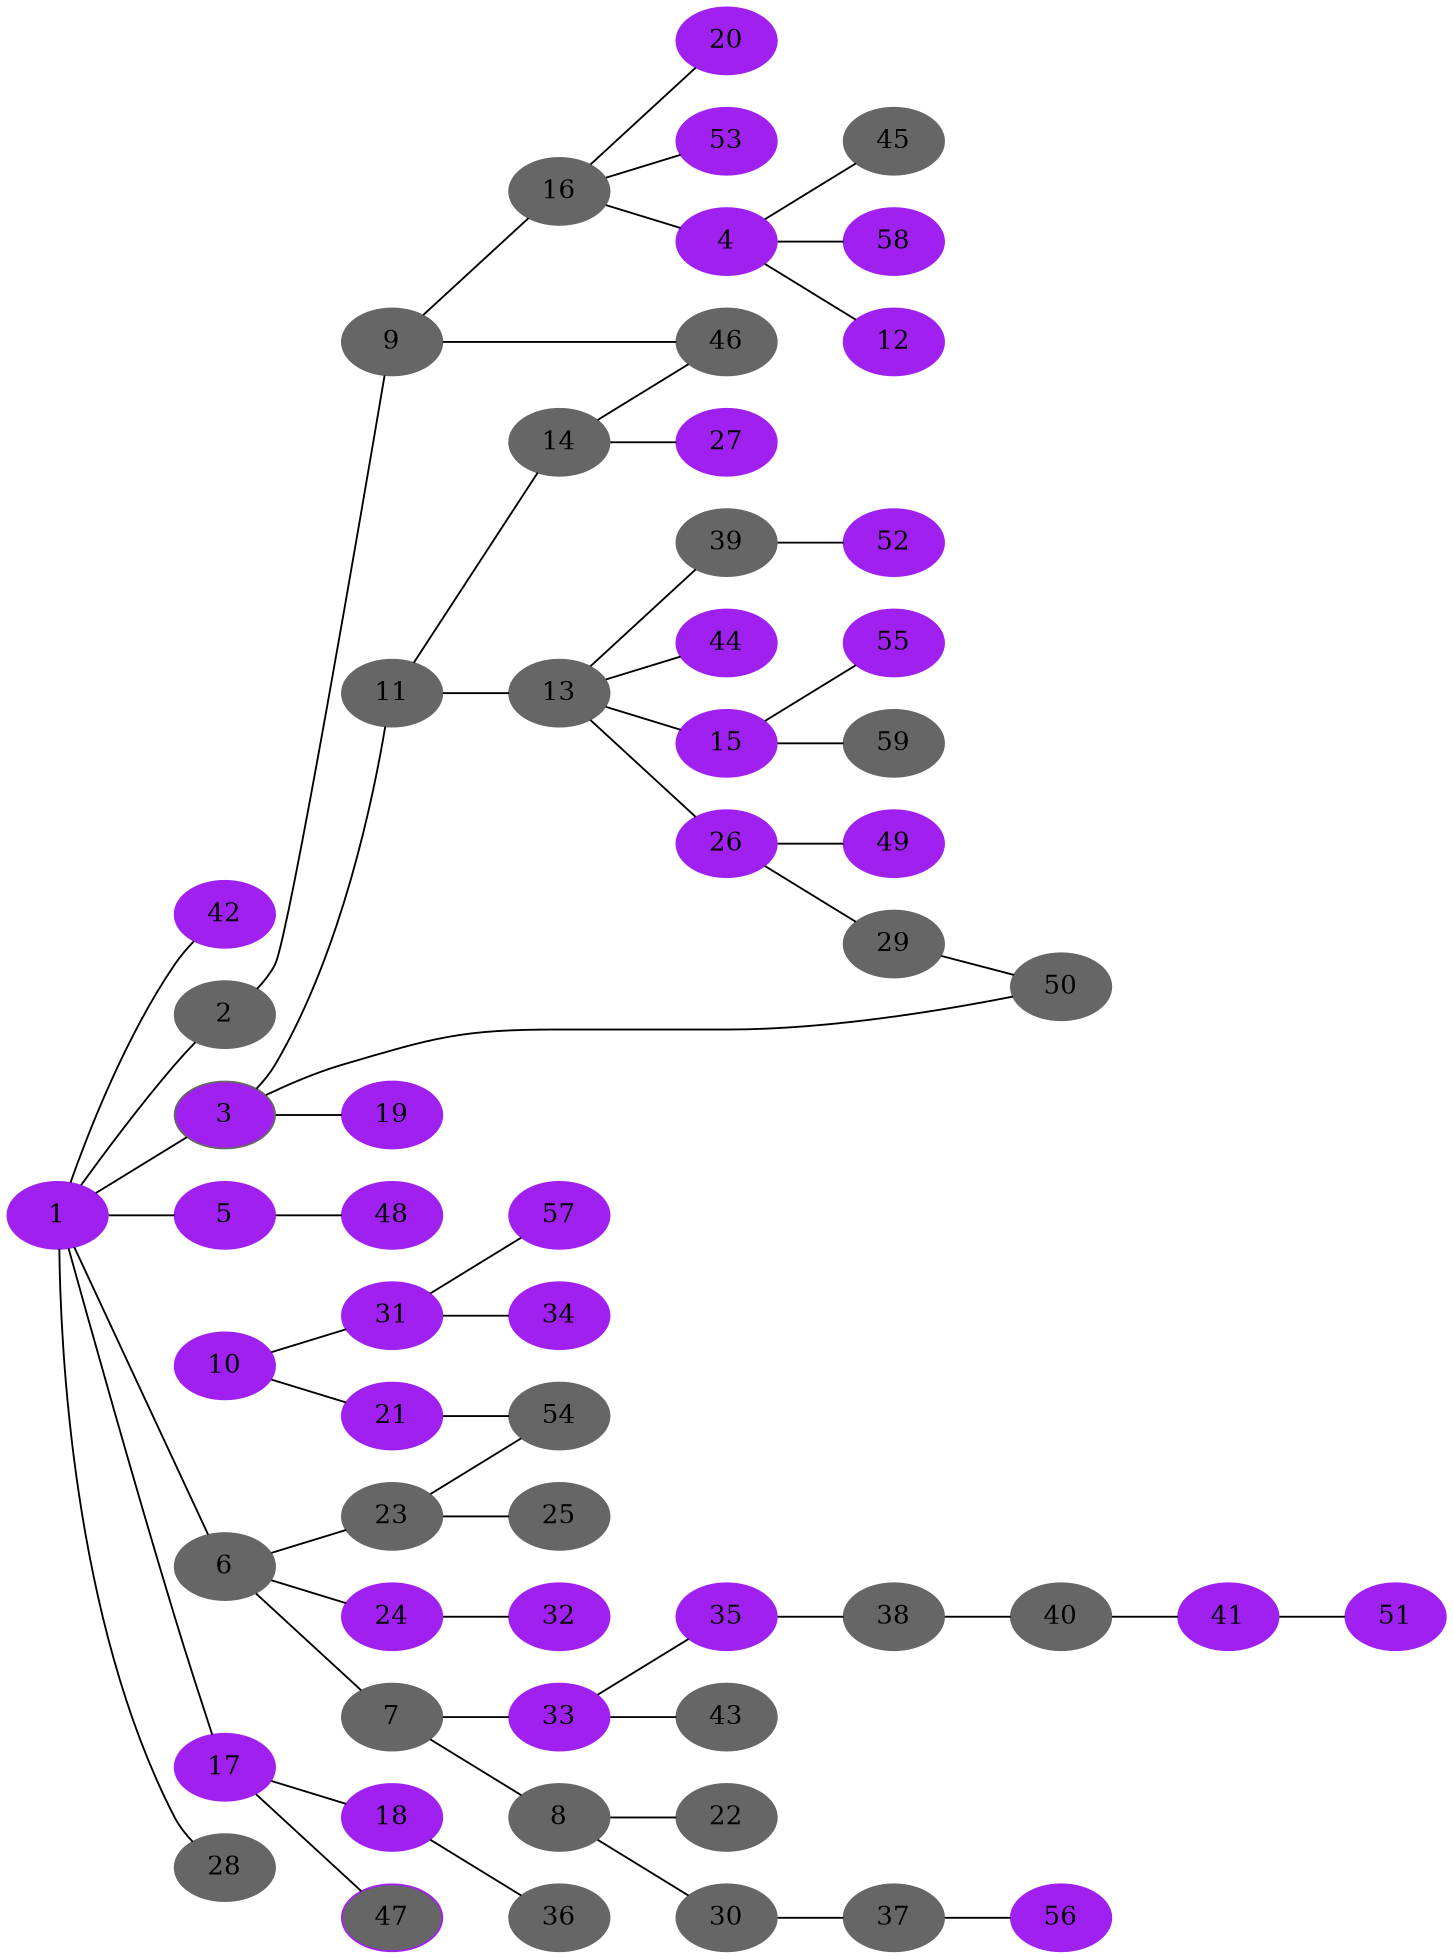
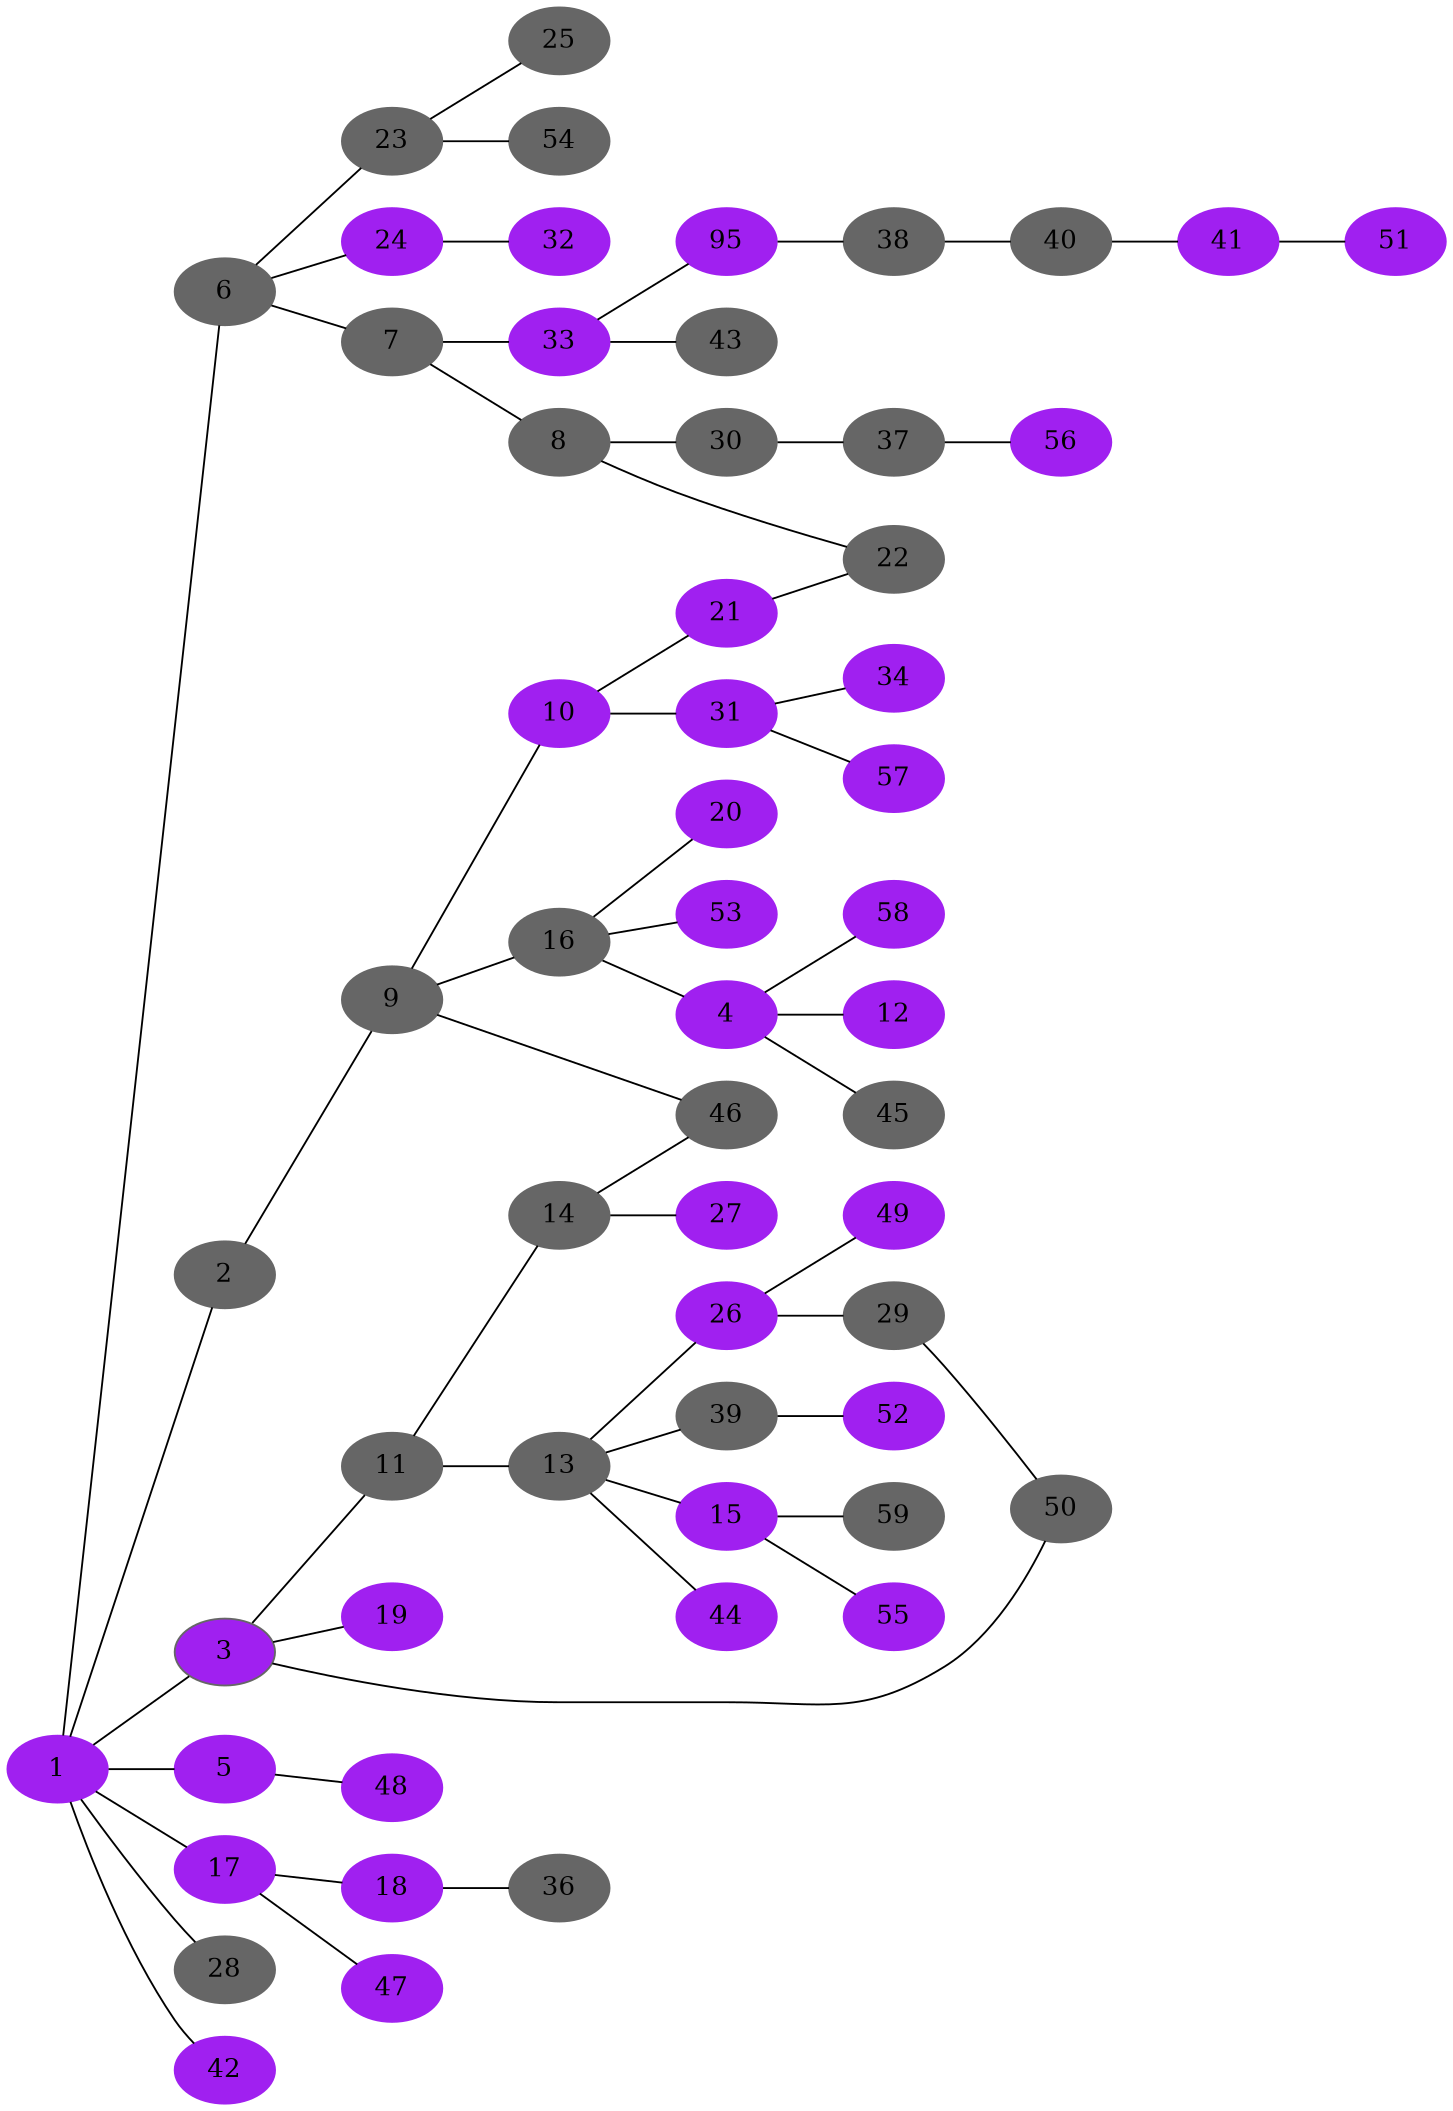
edge "10" -- "9": added
edge "21" -- "54": now "21" -- "22"
node "35": label "35" -> "95"
node "47": fillcolor gray40 -> purple
